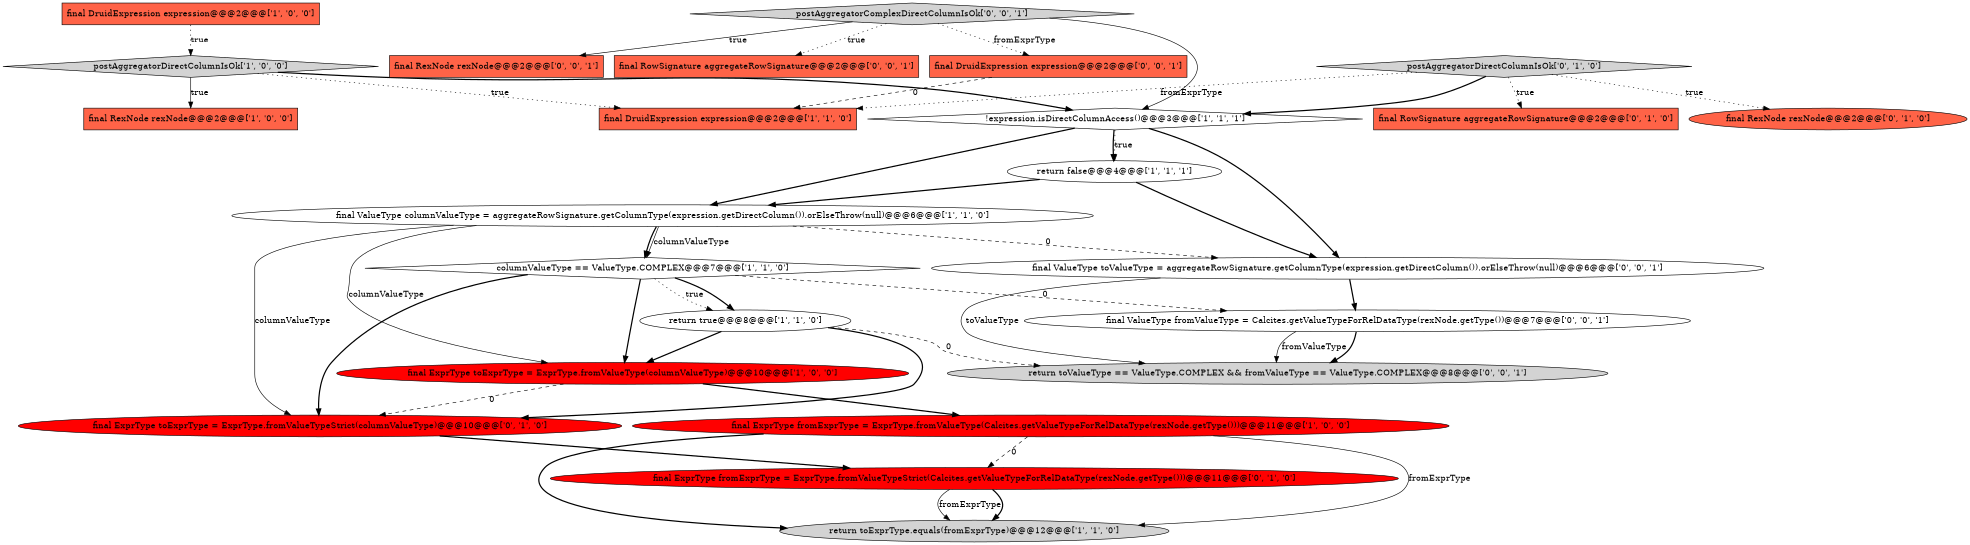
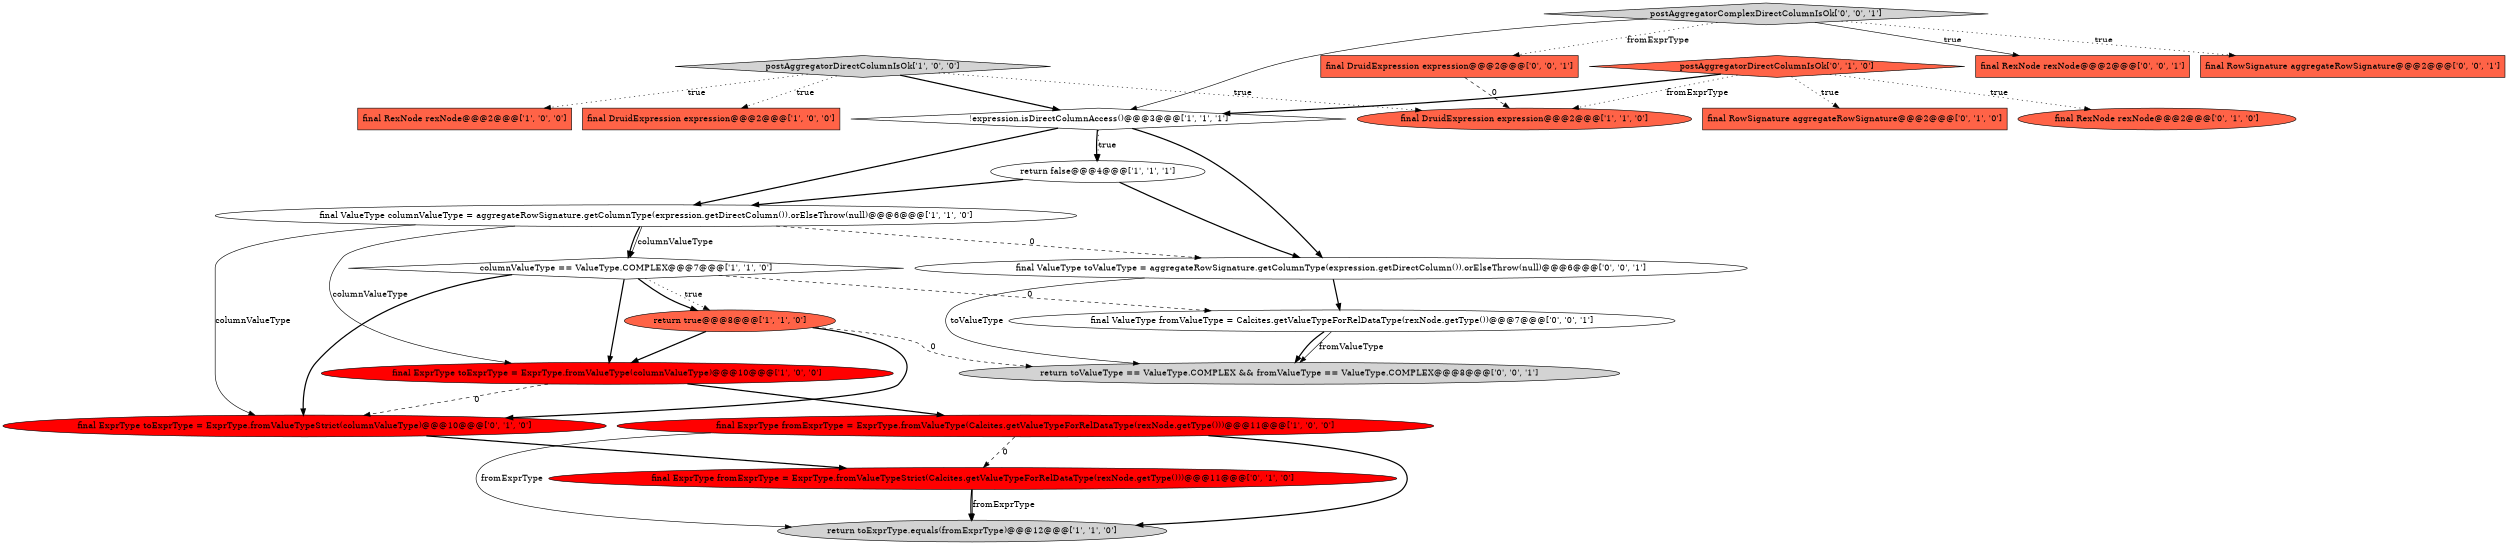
edge "final DruidExpression expression@@@2@@@['1', '0', '0']" -> "postAggregatorDirectColumnIsOk['1', '0', '0']": reversed
node "postAggregatorDirectColumnIsOk['0', '1', '0']": fillcolor lightgray -> tomato
edge "postAggregatorDirectColumnIsOk['1', '0', '0']" -> "final RexNode rexNode@@@2@@@['1', '0', '0']": style solid -> dotted
node "final DruidExpression expression@@@2@@@['1', '1', '0']": shape box -> ellipse
node "return true@@@8@@@['1', '1', '0']": fillcolor white -> tomato
